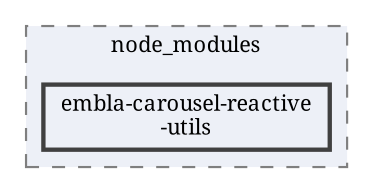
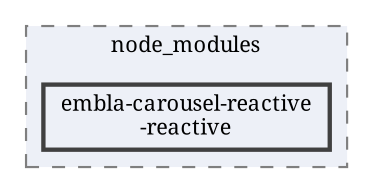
node "embla-carousel-reactive -utils": label "embla-carousel-reactive -utils" -> "embla-carousel-reactive -reactive"
